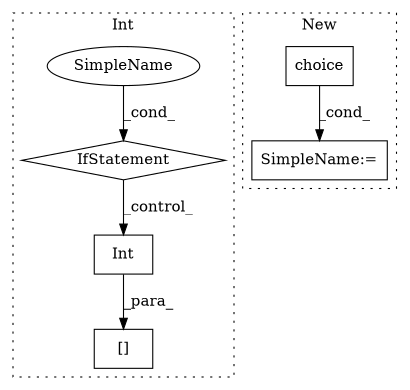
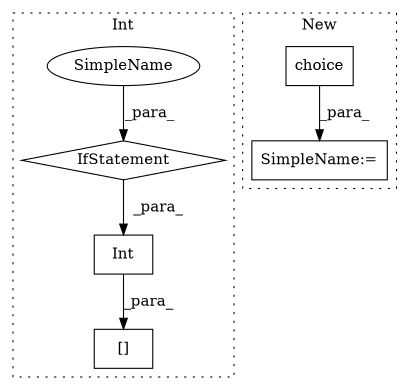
edge "SimpleName" -> "IfStatement": label "_cond_" -> "_para_"
edge "choice" -> "SimpleName:=": label "_cond_" -> "_para_"
edge "IfStatement" -> "Int": label "_control_" -> "_para_"
